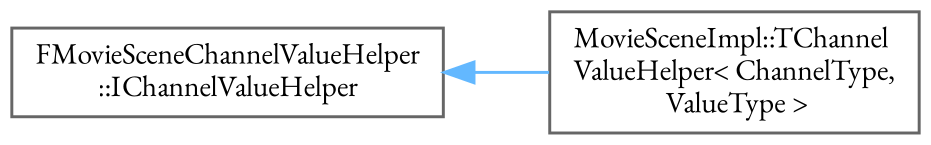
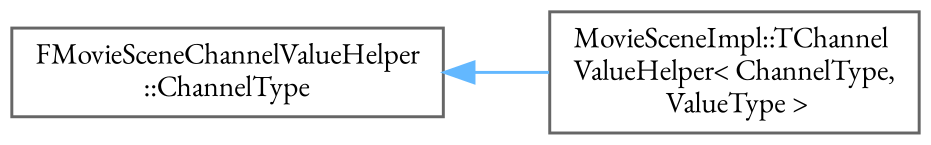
node "FMovieSceneChannelValueHelper ::IChannelValueHelper": label "FMovieSceneChannelValueHelper ::IChannelValueHelper" -> "FMovieSceneChannelValueHelper ::ChannelType"
